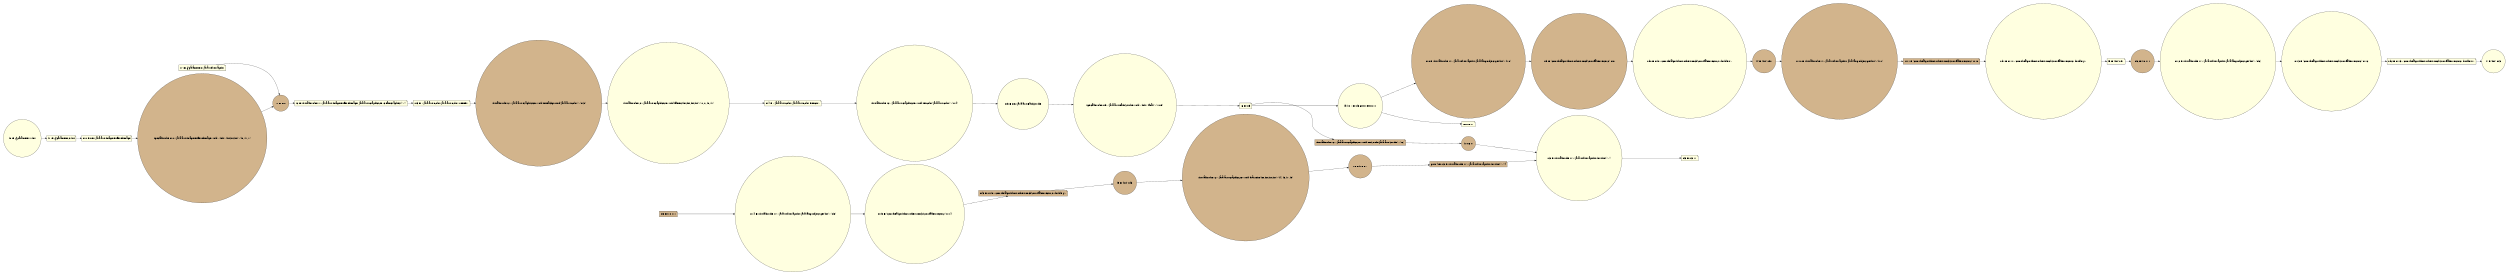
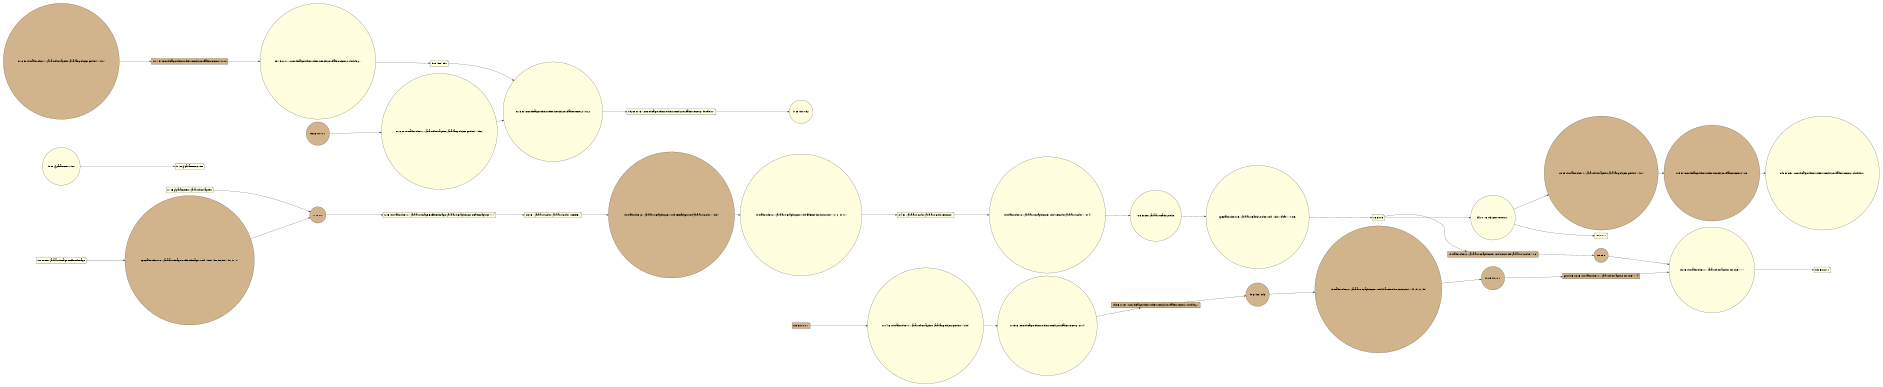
node "i4 = (int) $d0": removed
edge "i5 = (int) $d1" -> "$i6 = i10 + 1": now "i5 = (int) $d1" -> "$r13 = (com.thealgorithms.others.KochSnowflake$Vector2) $r12"
edge "i1 := @parameter2: int" -> "$r0 = new java.awt.image.BufferedImage": removed
